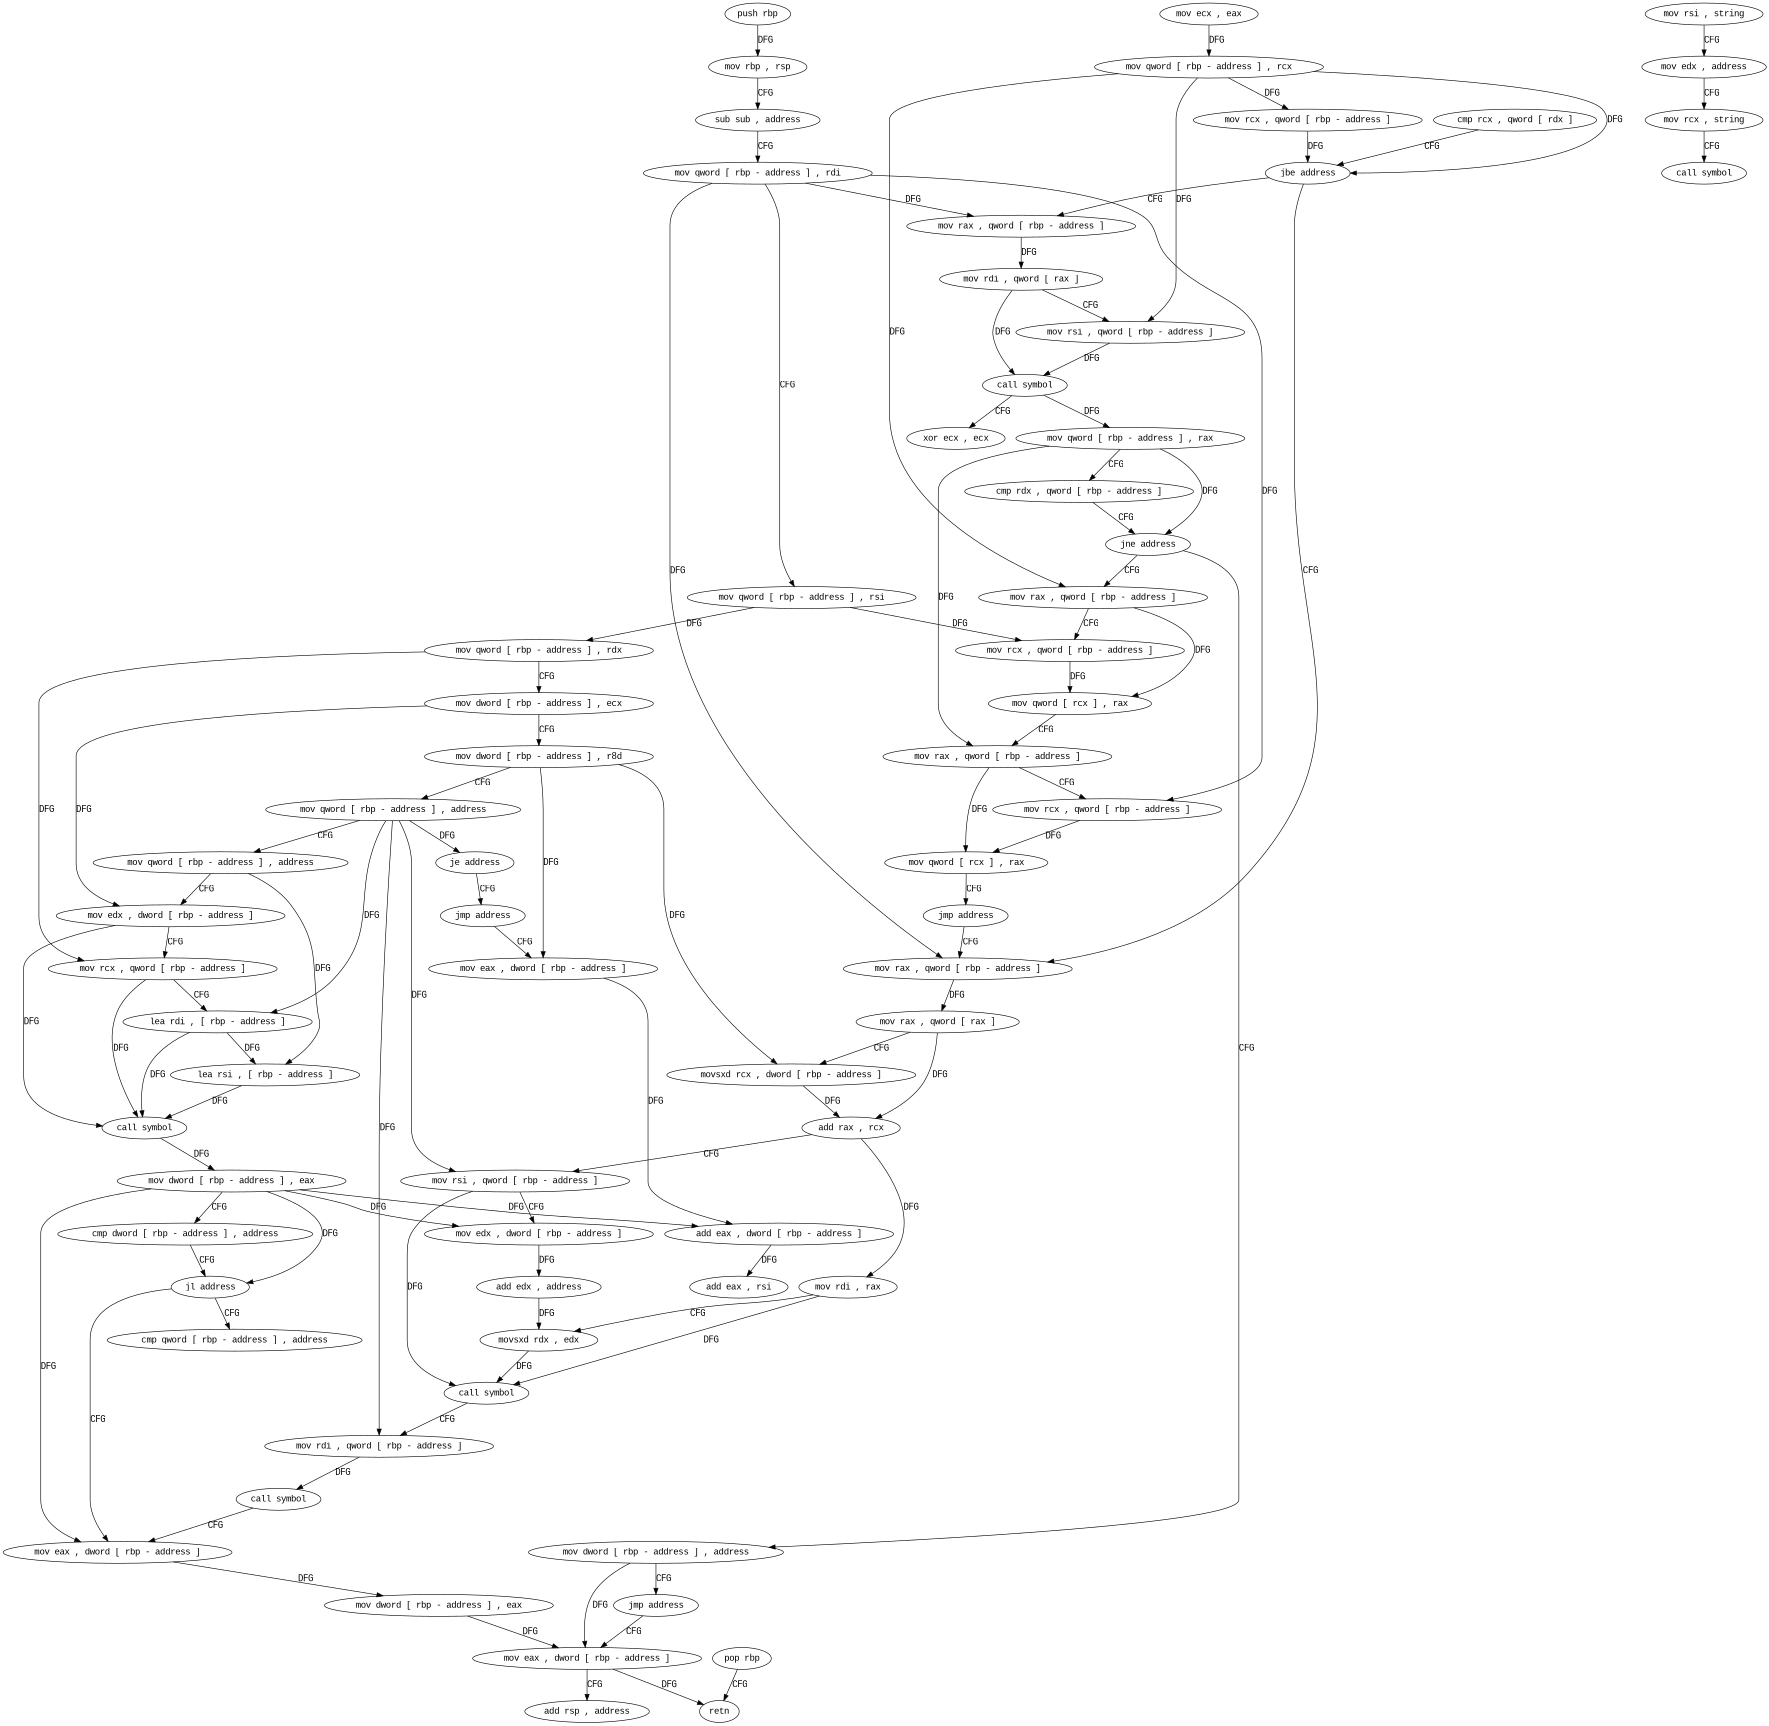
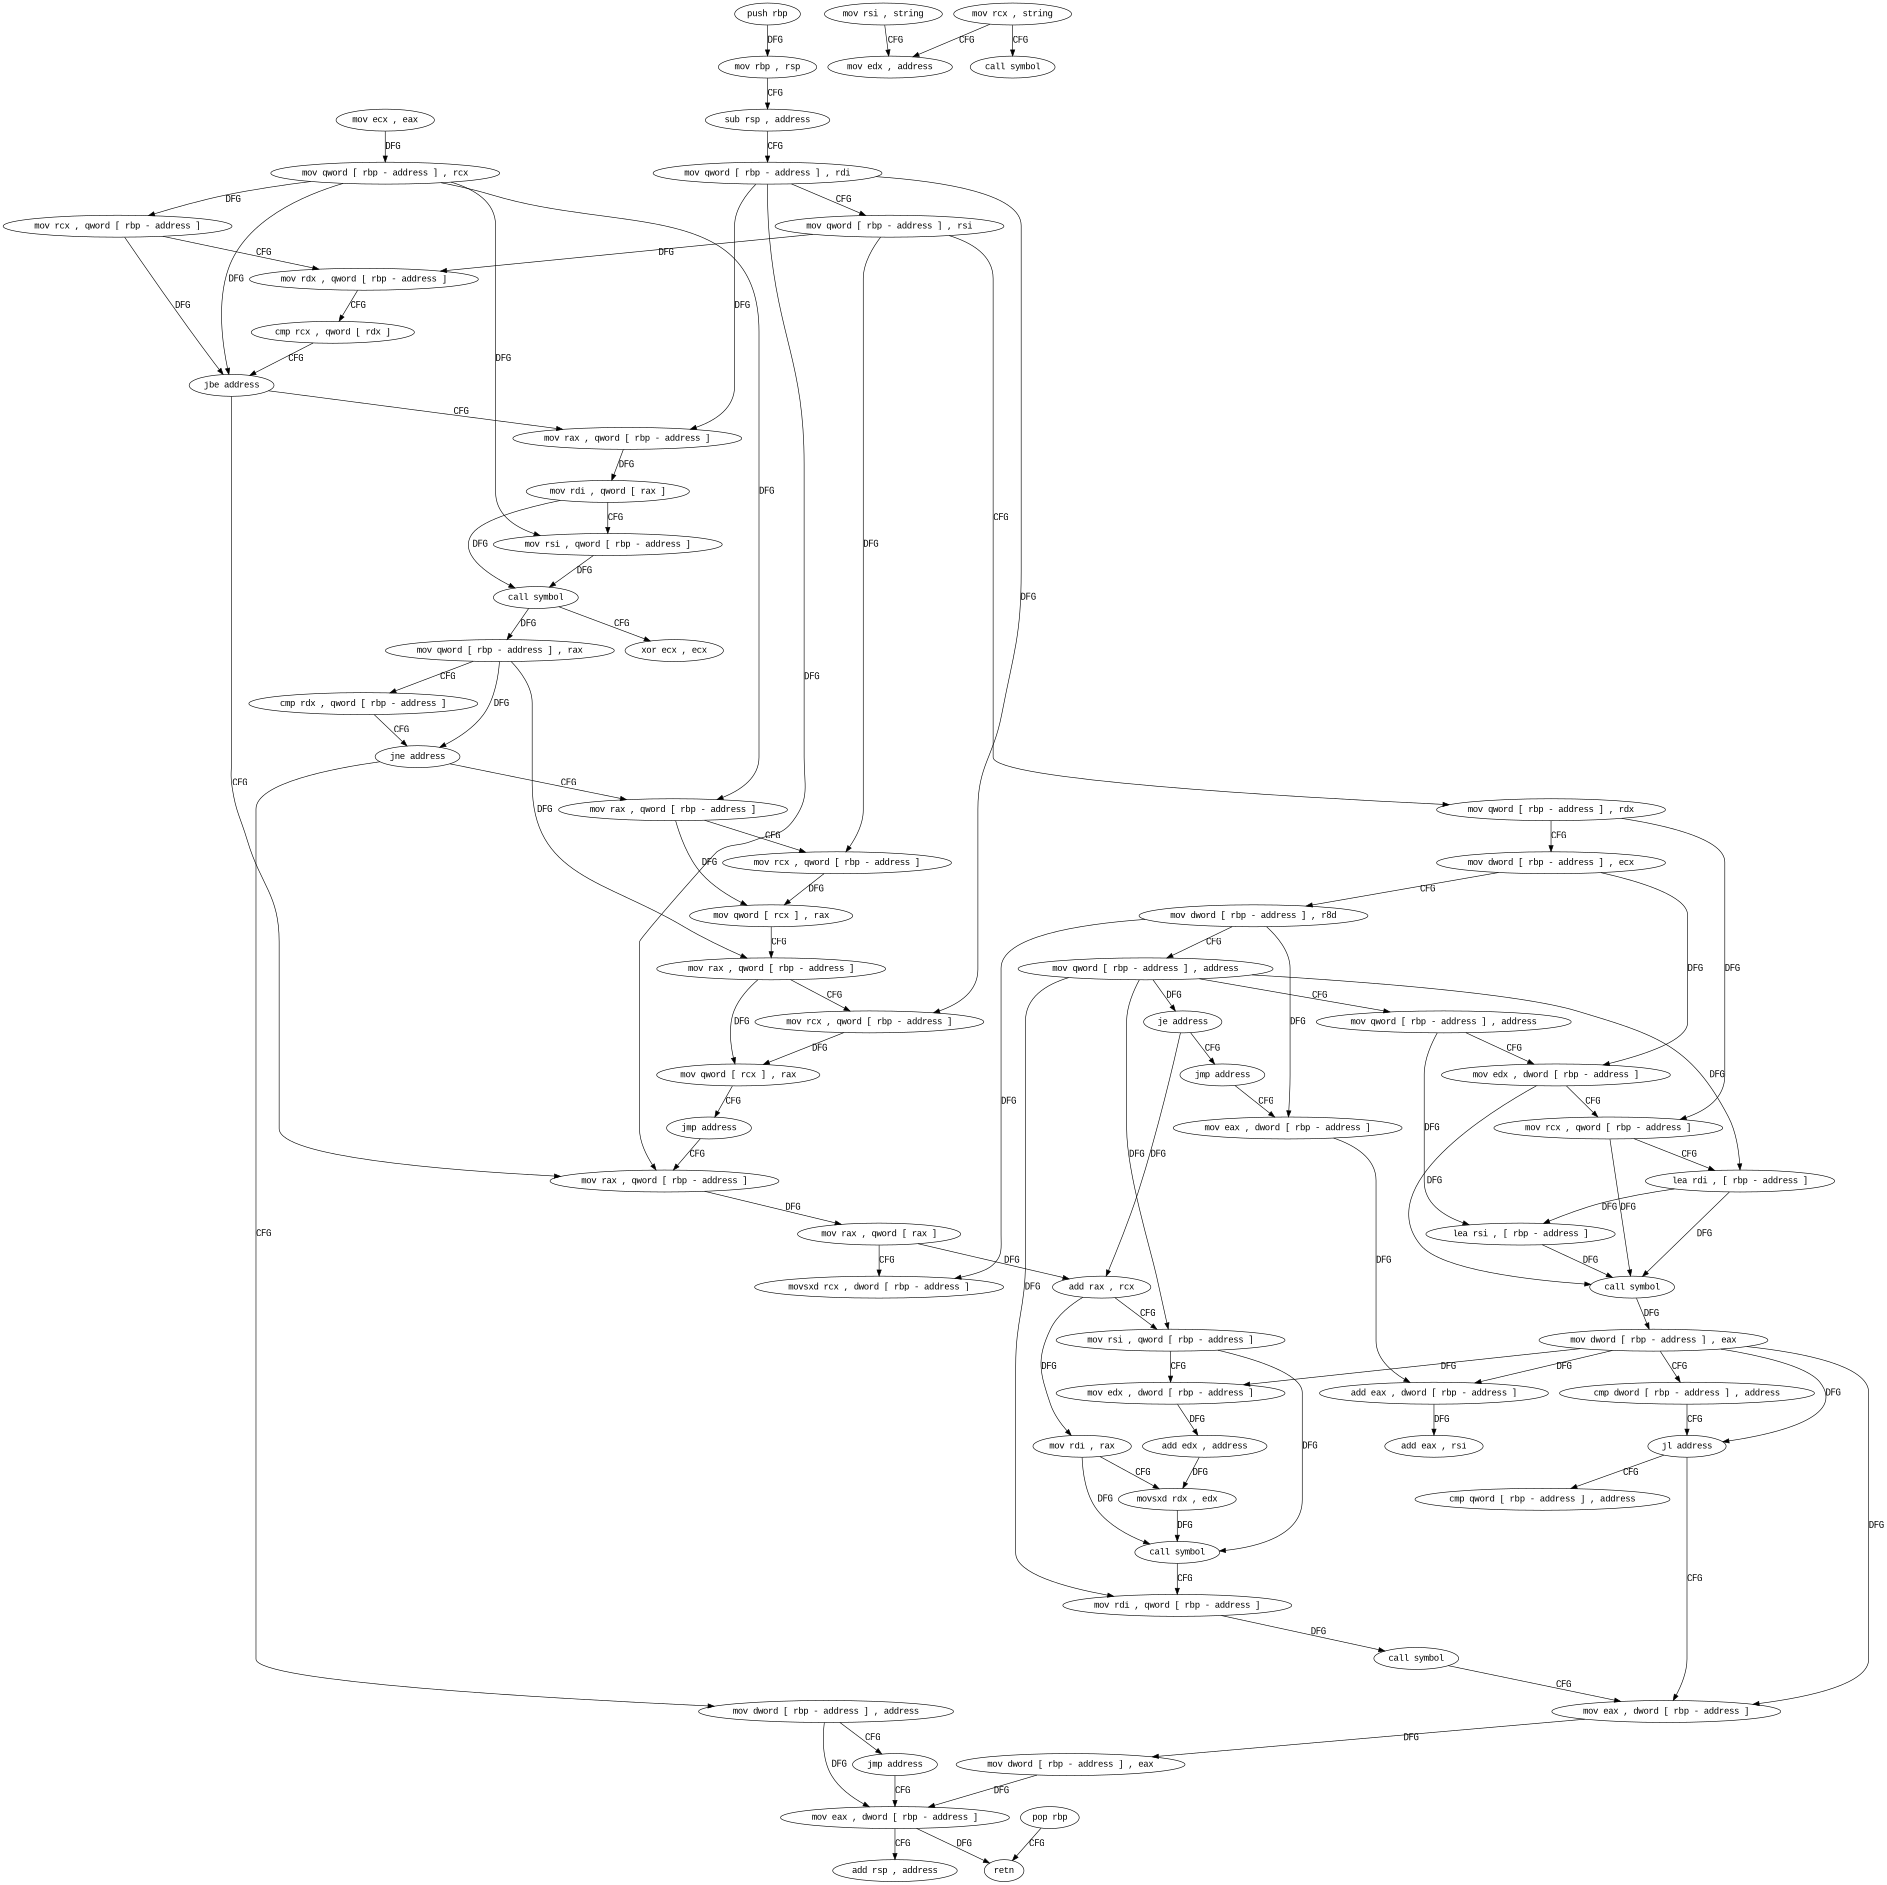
edge "mov edx , address" -> "mov rcx , string": reversed
node "sub sub , address": label "sub sub , address" -> "sub rsp , address"
node "mov rdx , qword [ rbp - address ]": added
edge "mov qword [ rbp - address ] , rsi" -> "mov qword [ rbp - address ] , rdx": label "DFG" -> "CFG"
edge "movsxd rcx , dword [ rbp - address ]" -> "add rax , rcx": now "je address" -> "add rax , rcx"
